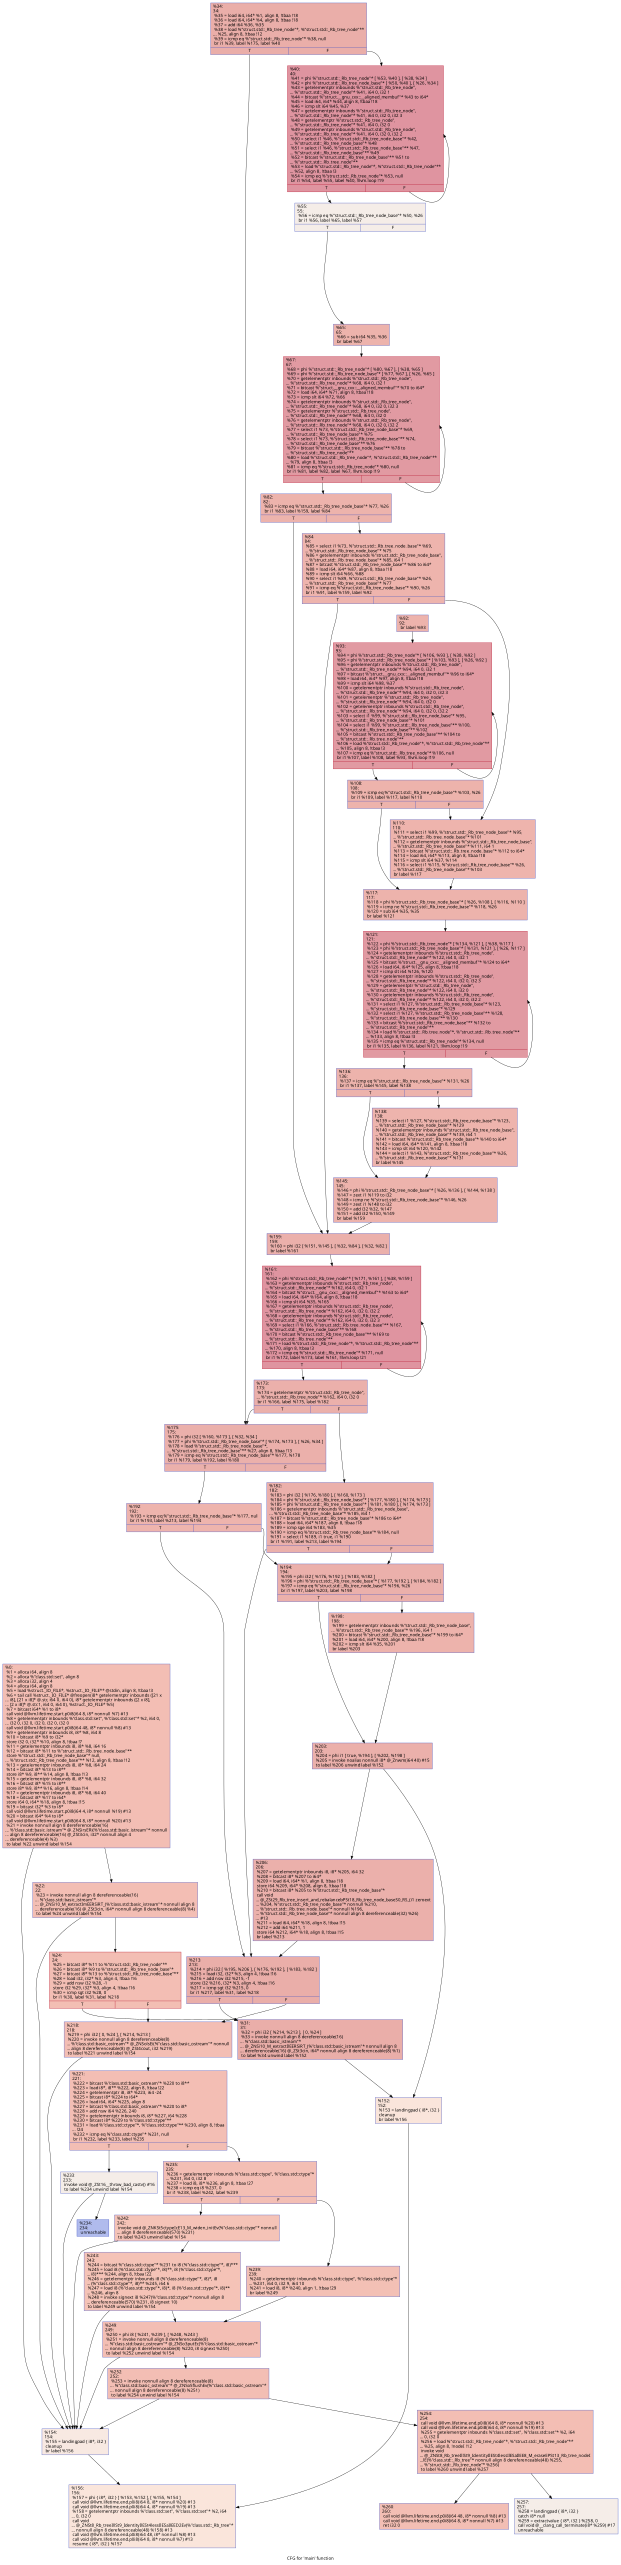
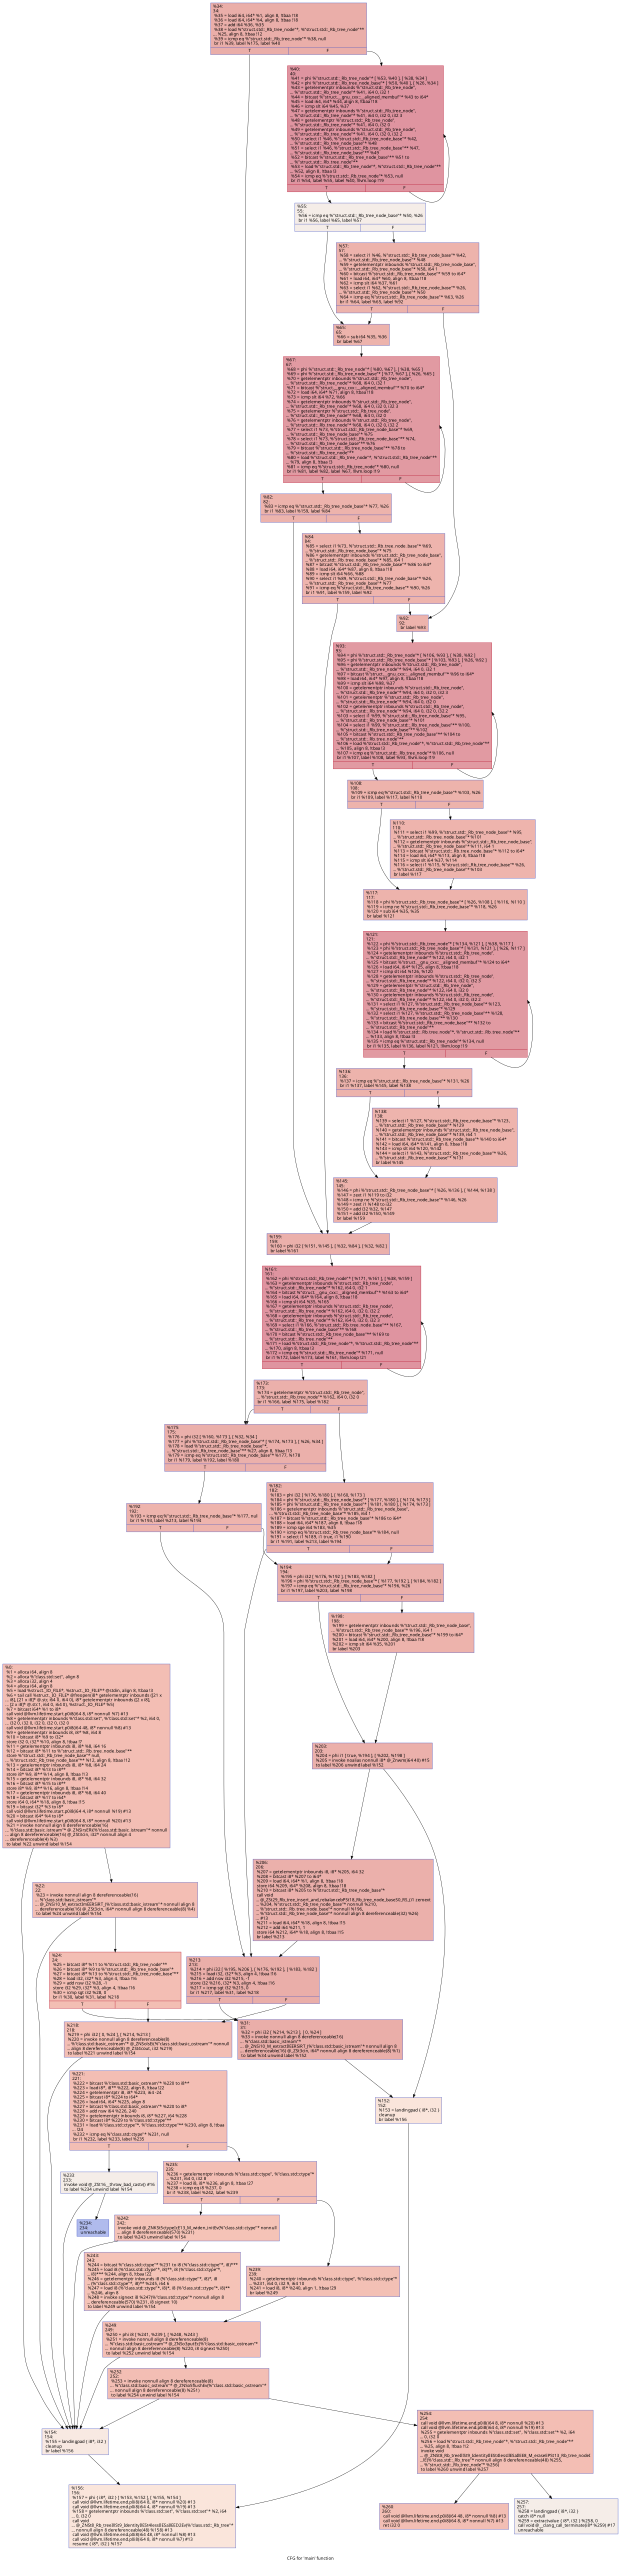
node "%57:": added
edge "%84:" -> "%110:": now "%84:" -> "%92:"
node "%254:": text "... %25, align 8, !nodeI !12" -> "... %25, align 8, !tbaa !12"
